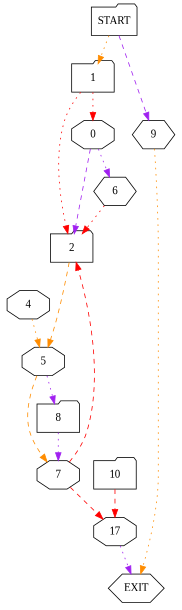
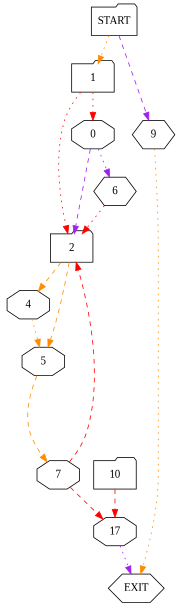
edge "2" -> "4": added
node "8": removed
